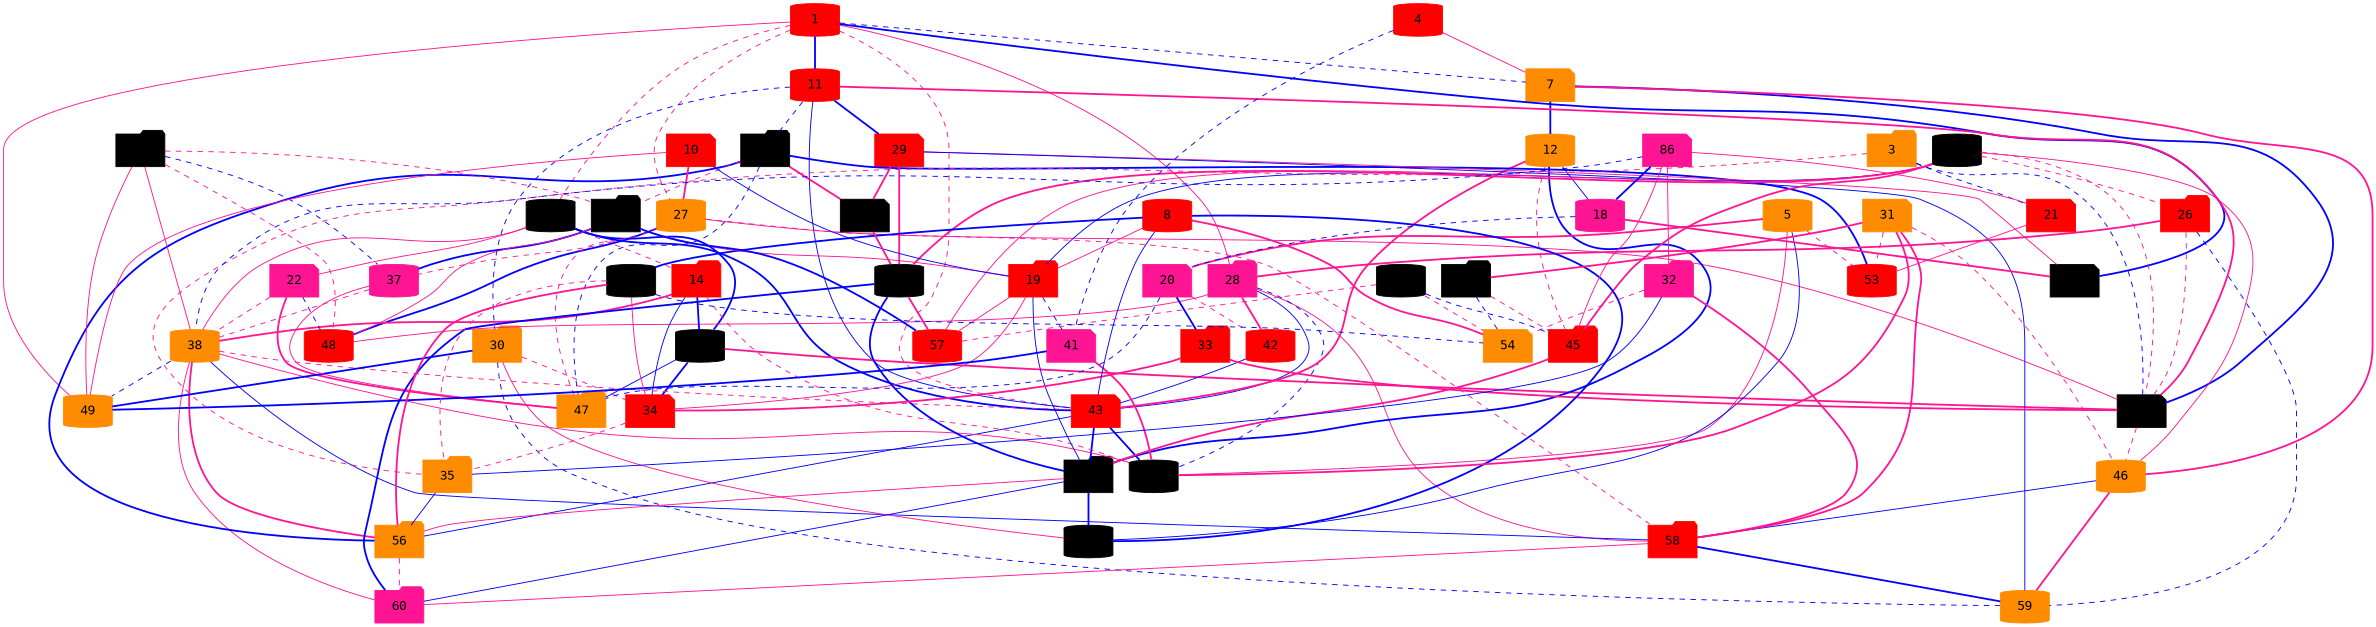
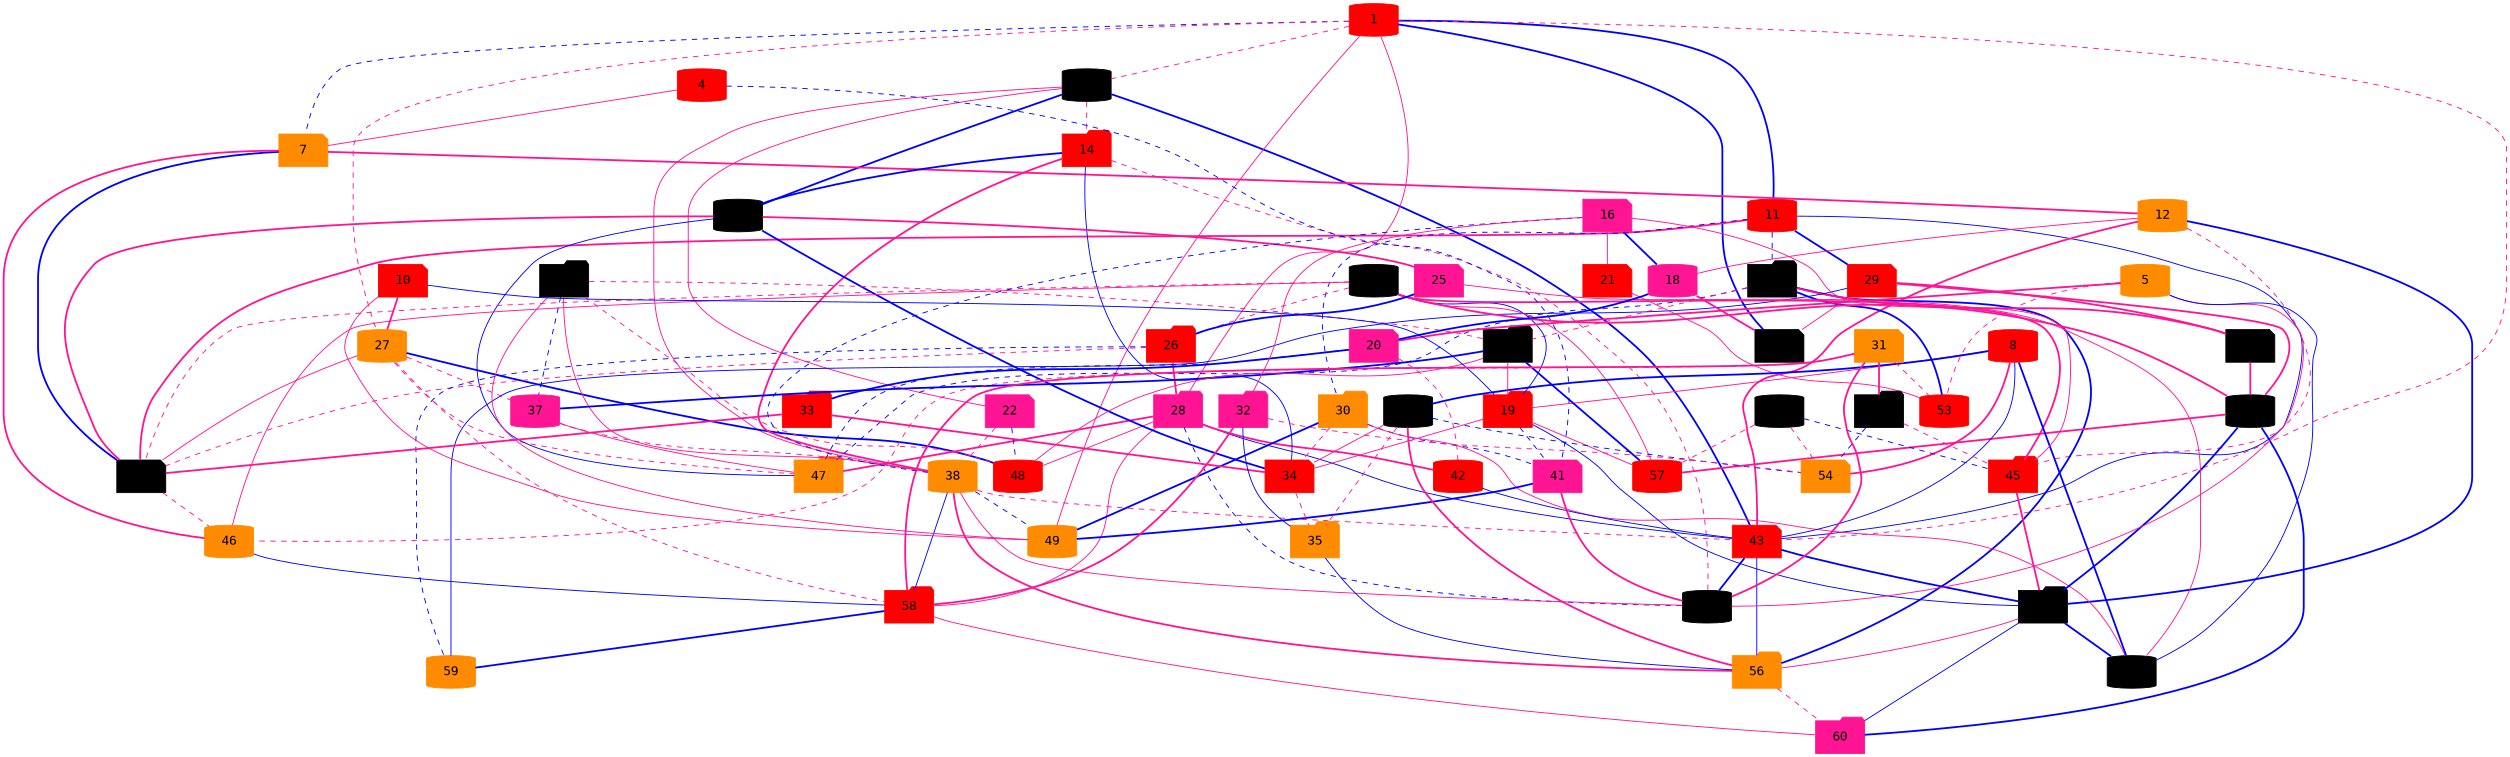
edge "7" -- "12": color blue -> deeppink
node "86": label "86" -> "16"
node "3": removed
edge "12" -- "18": color blue -> deeppink
edge "18" -- "20": style dashed -> bold
node "25": added
edge "22" -- "47": now "28" -- "47"
edge "38" -- "60": removed
edge "46" -- "59": removed
edge "30" -- "59": now "30" -- "41"
